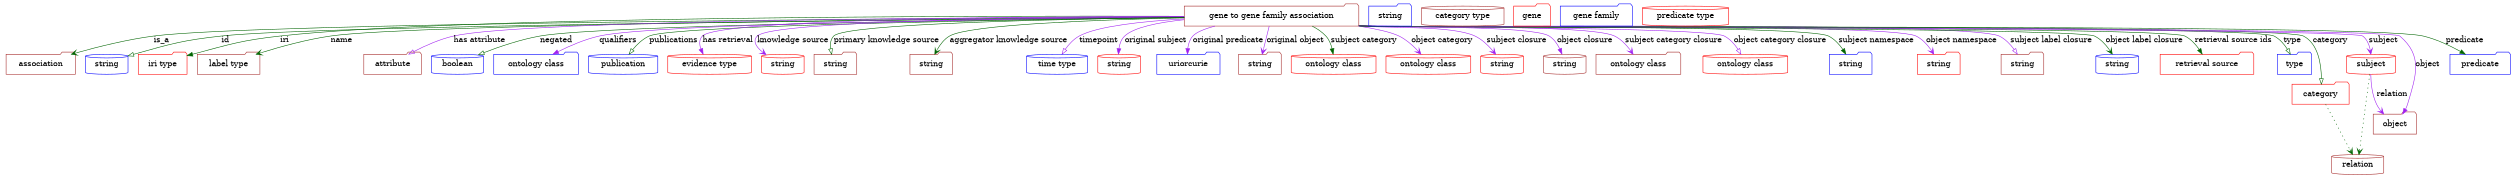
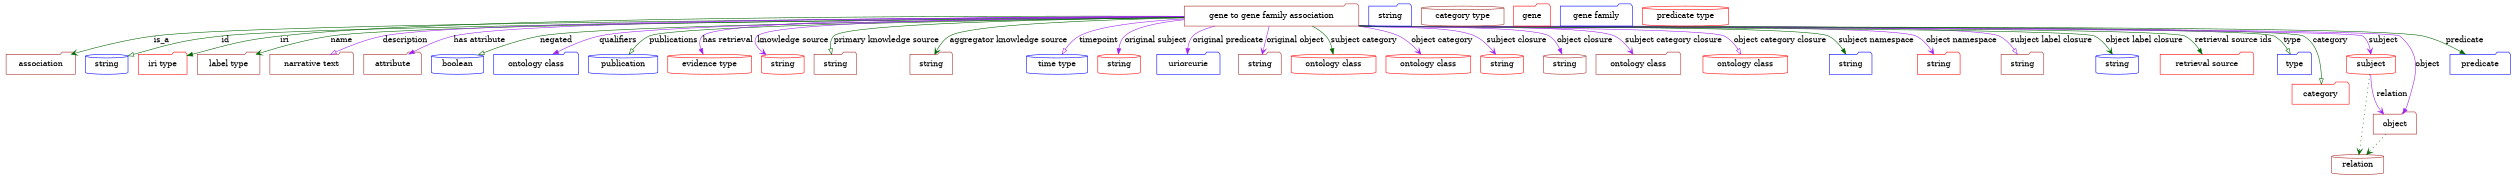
edge "gene to gene family association" -> "attribute": arrowhead onormal -> normal
node "narrative text": added
edge "category" -> "relation": now "object" -> "relation"
